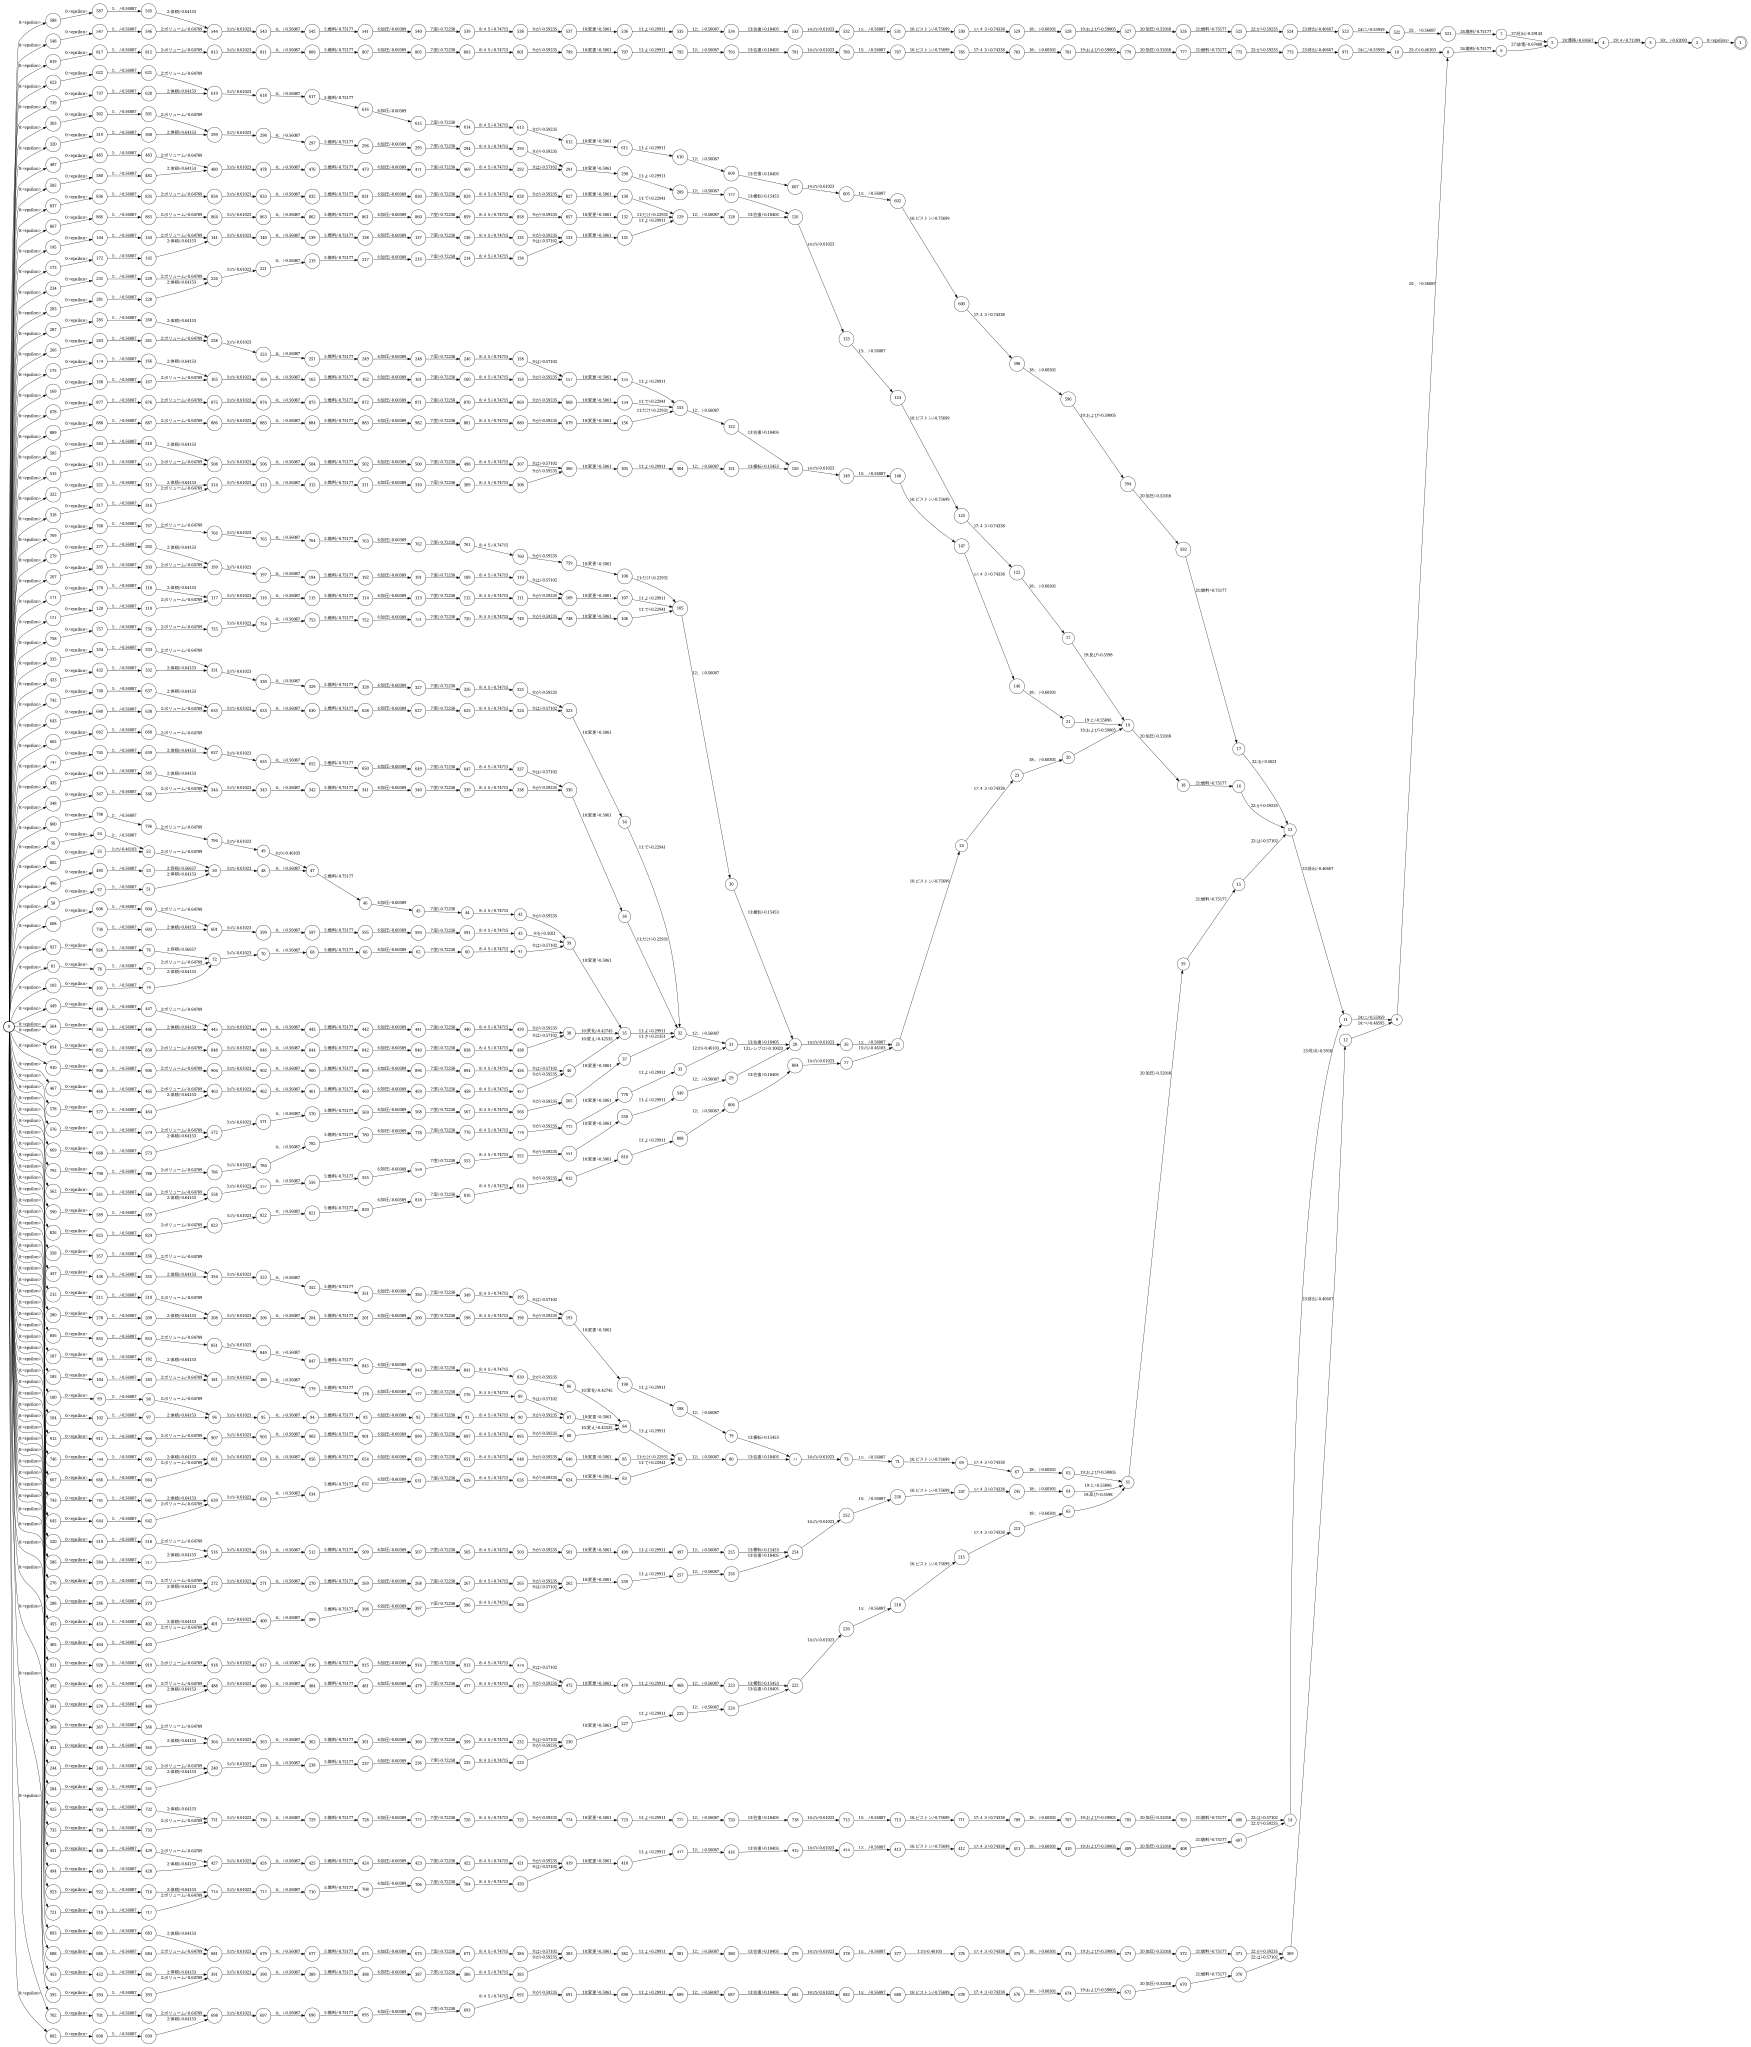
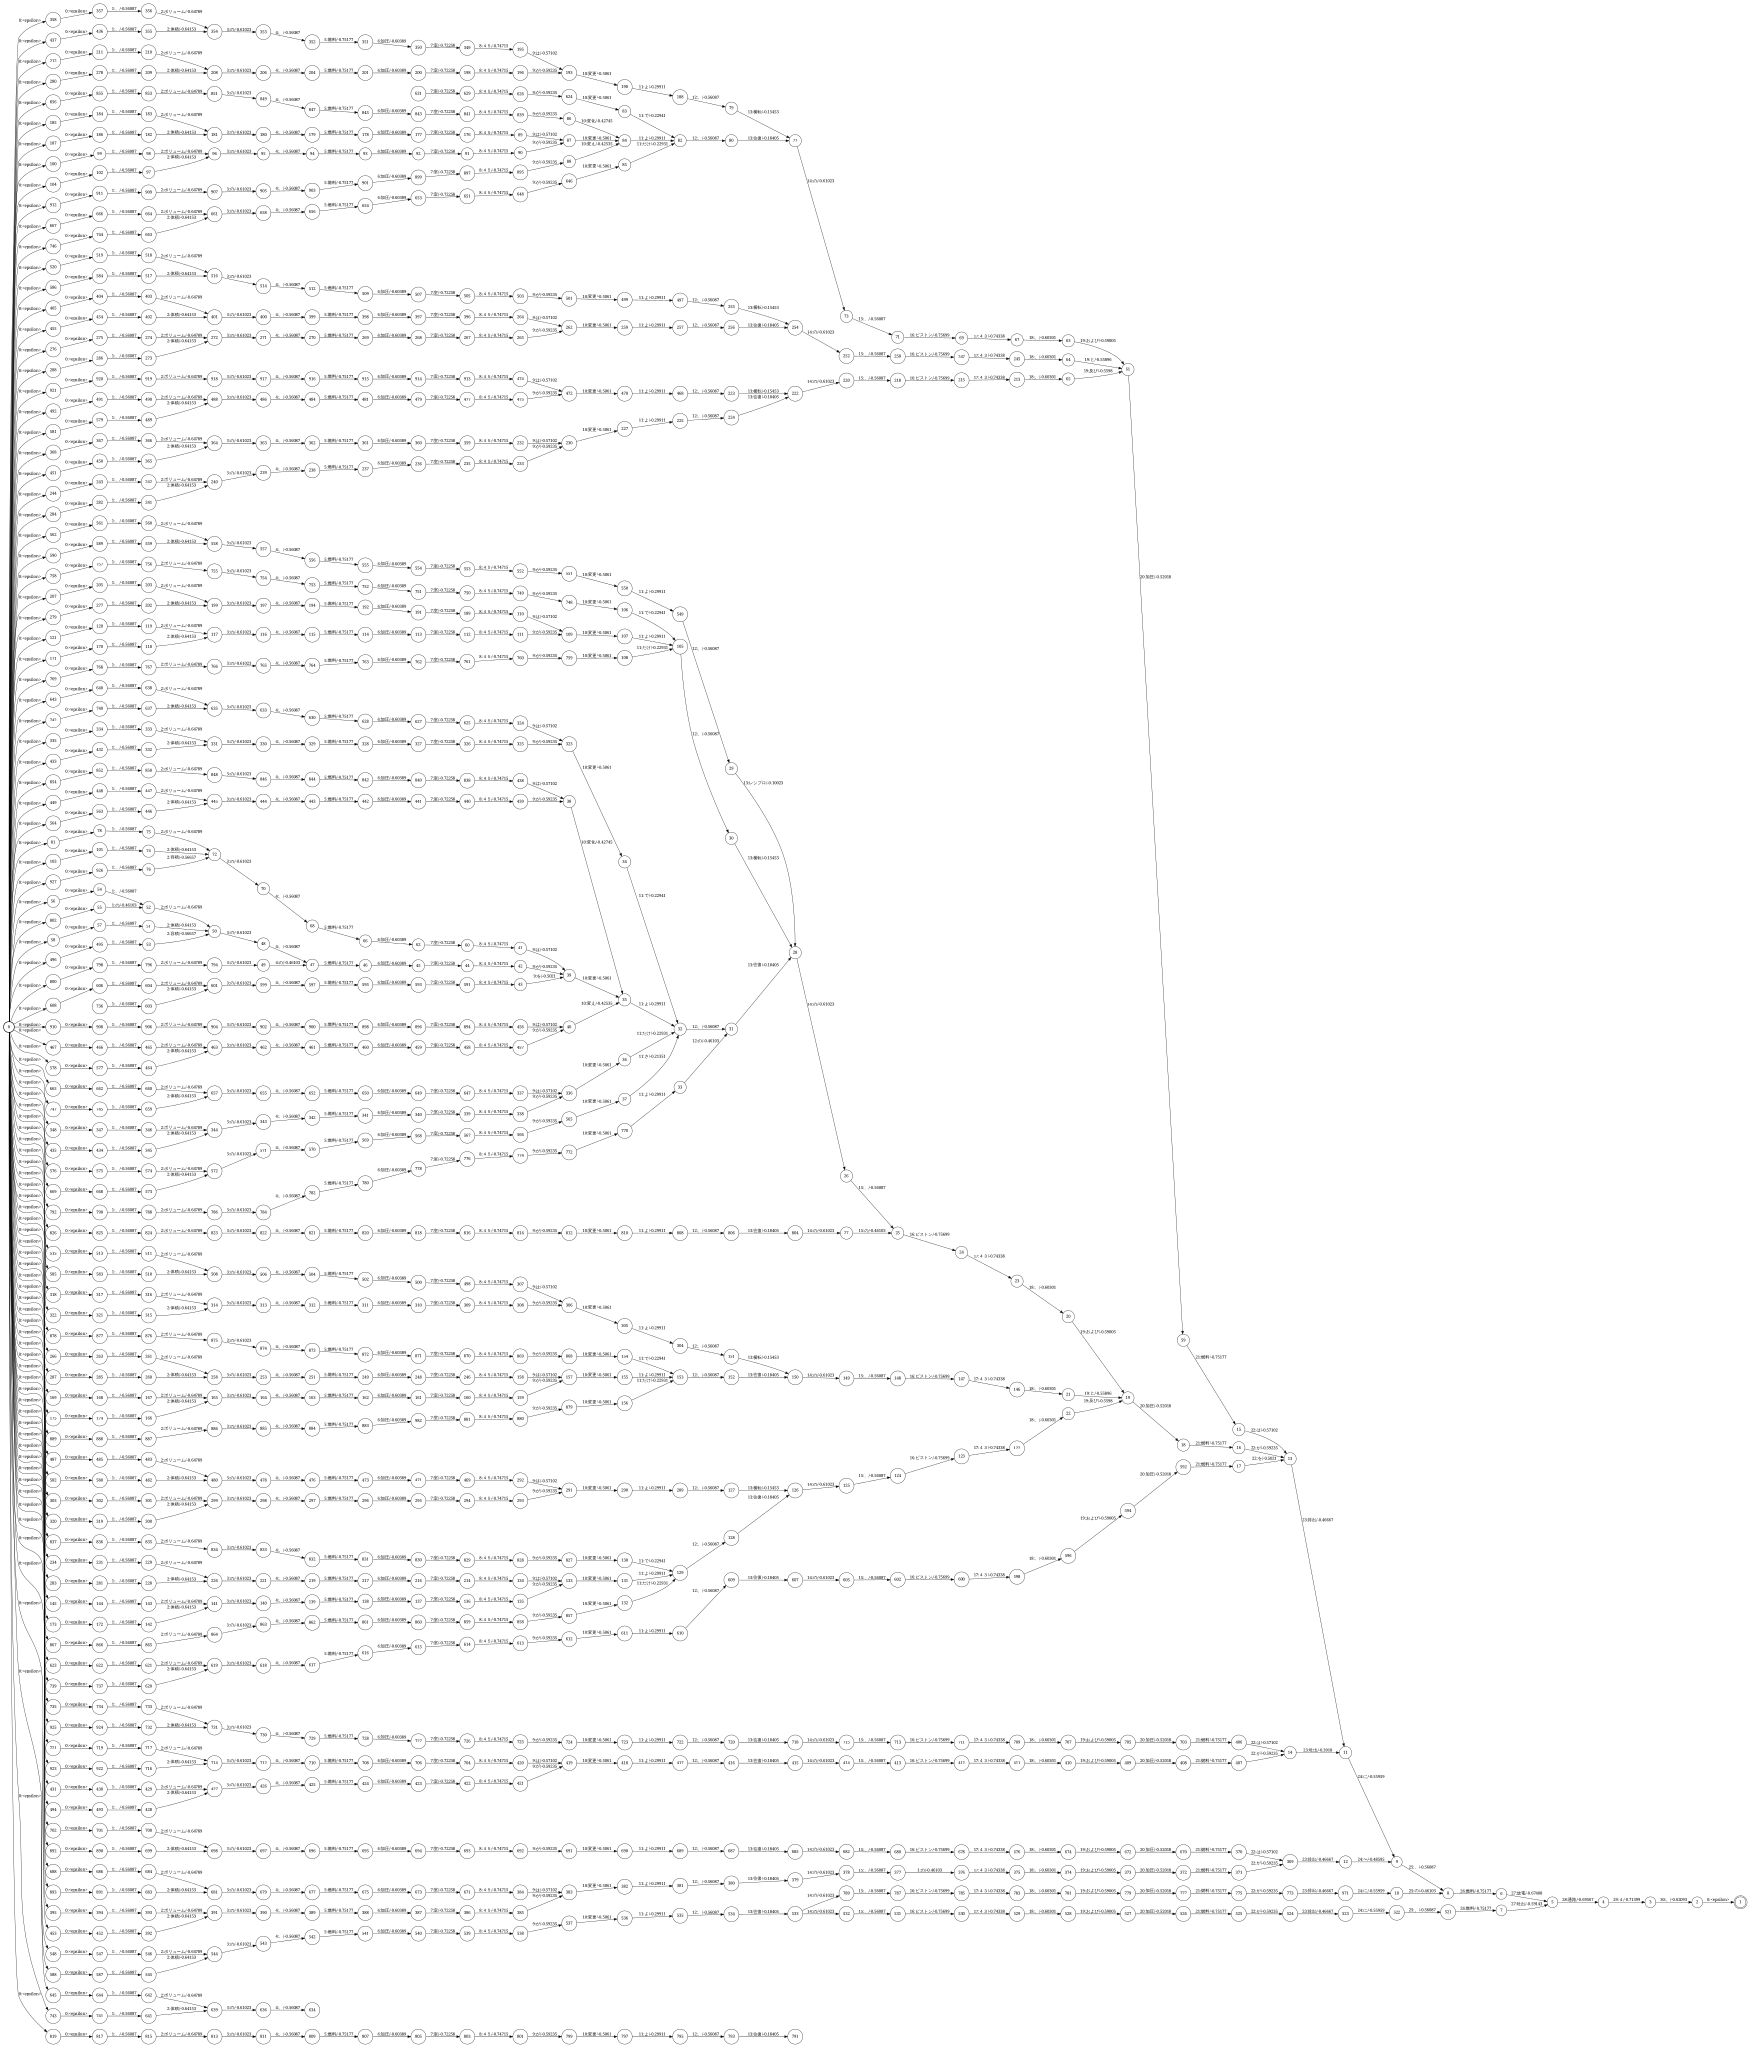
edge "791" -> "789": now "533" -> "789"
node "632": removed
